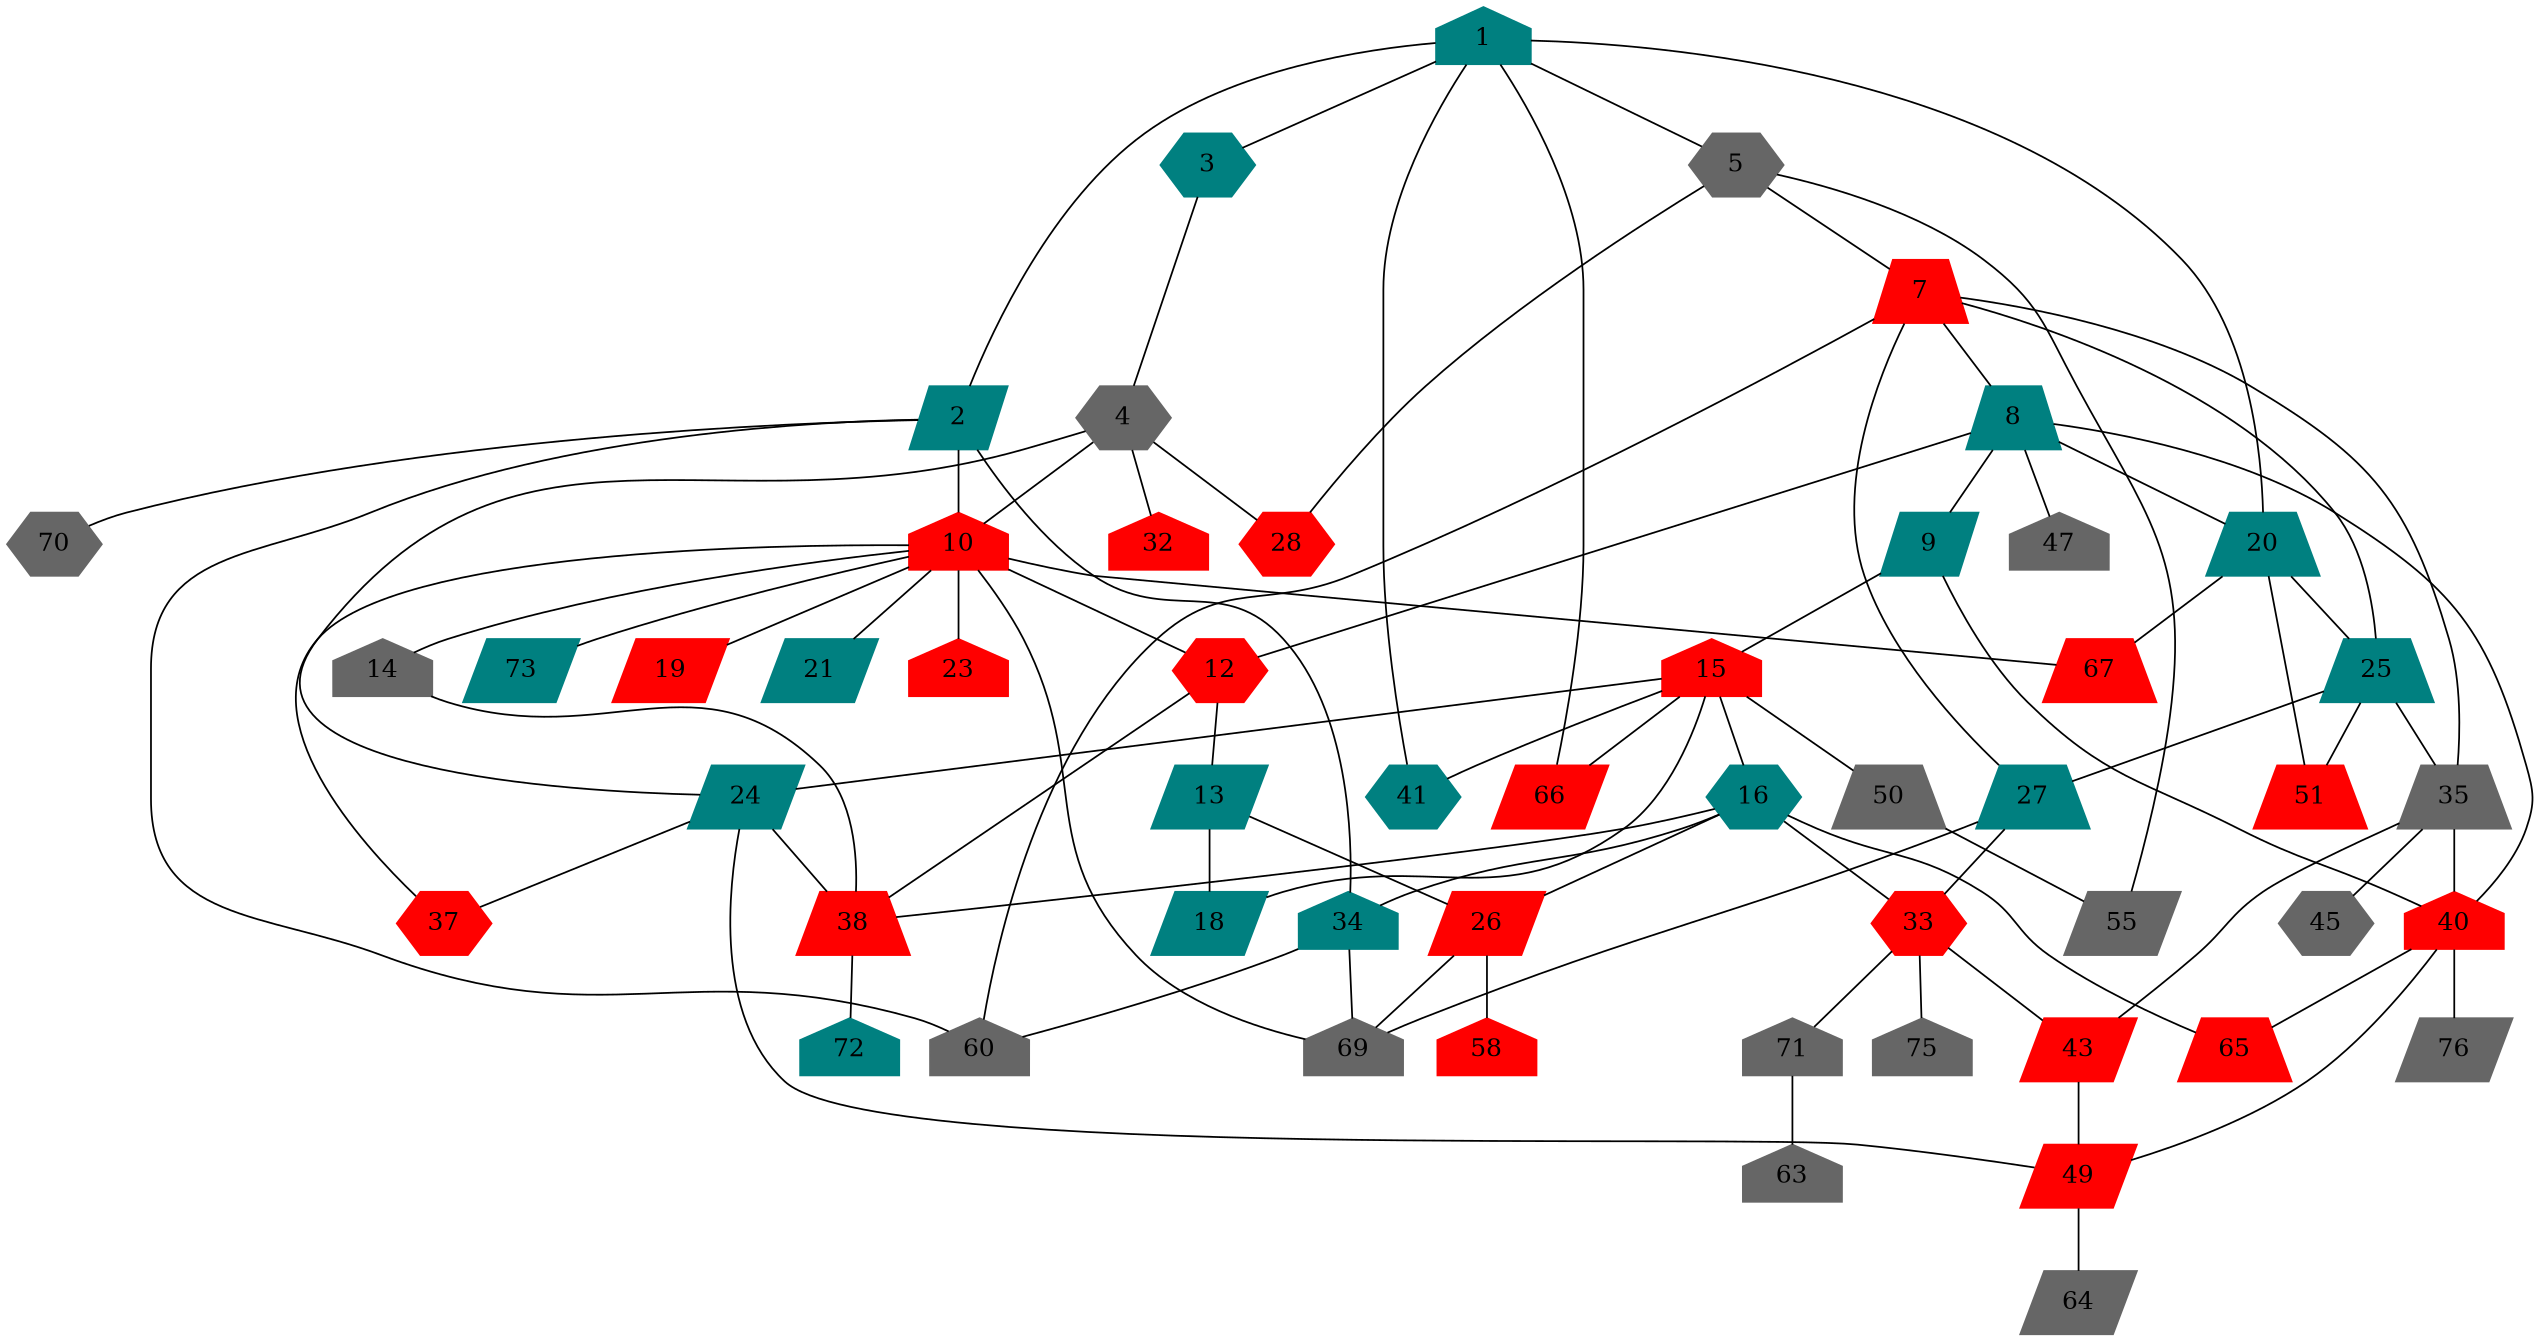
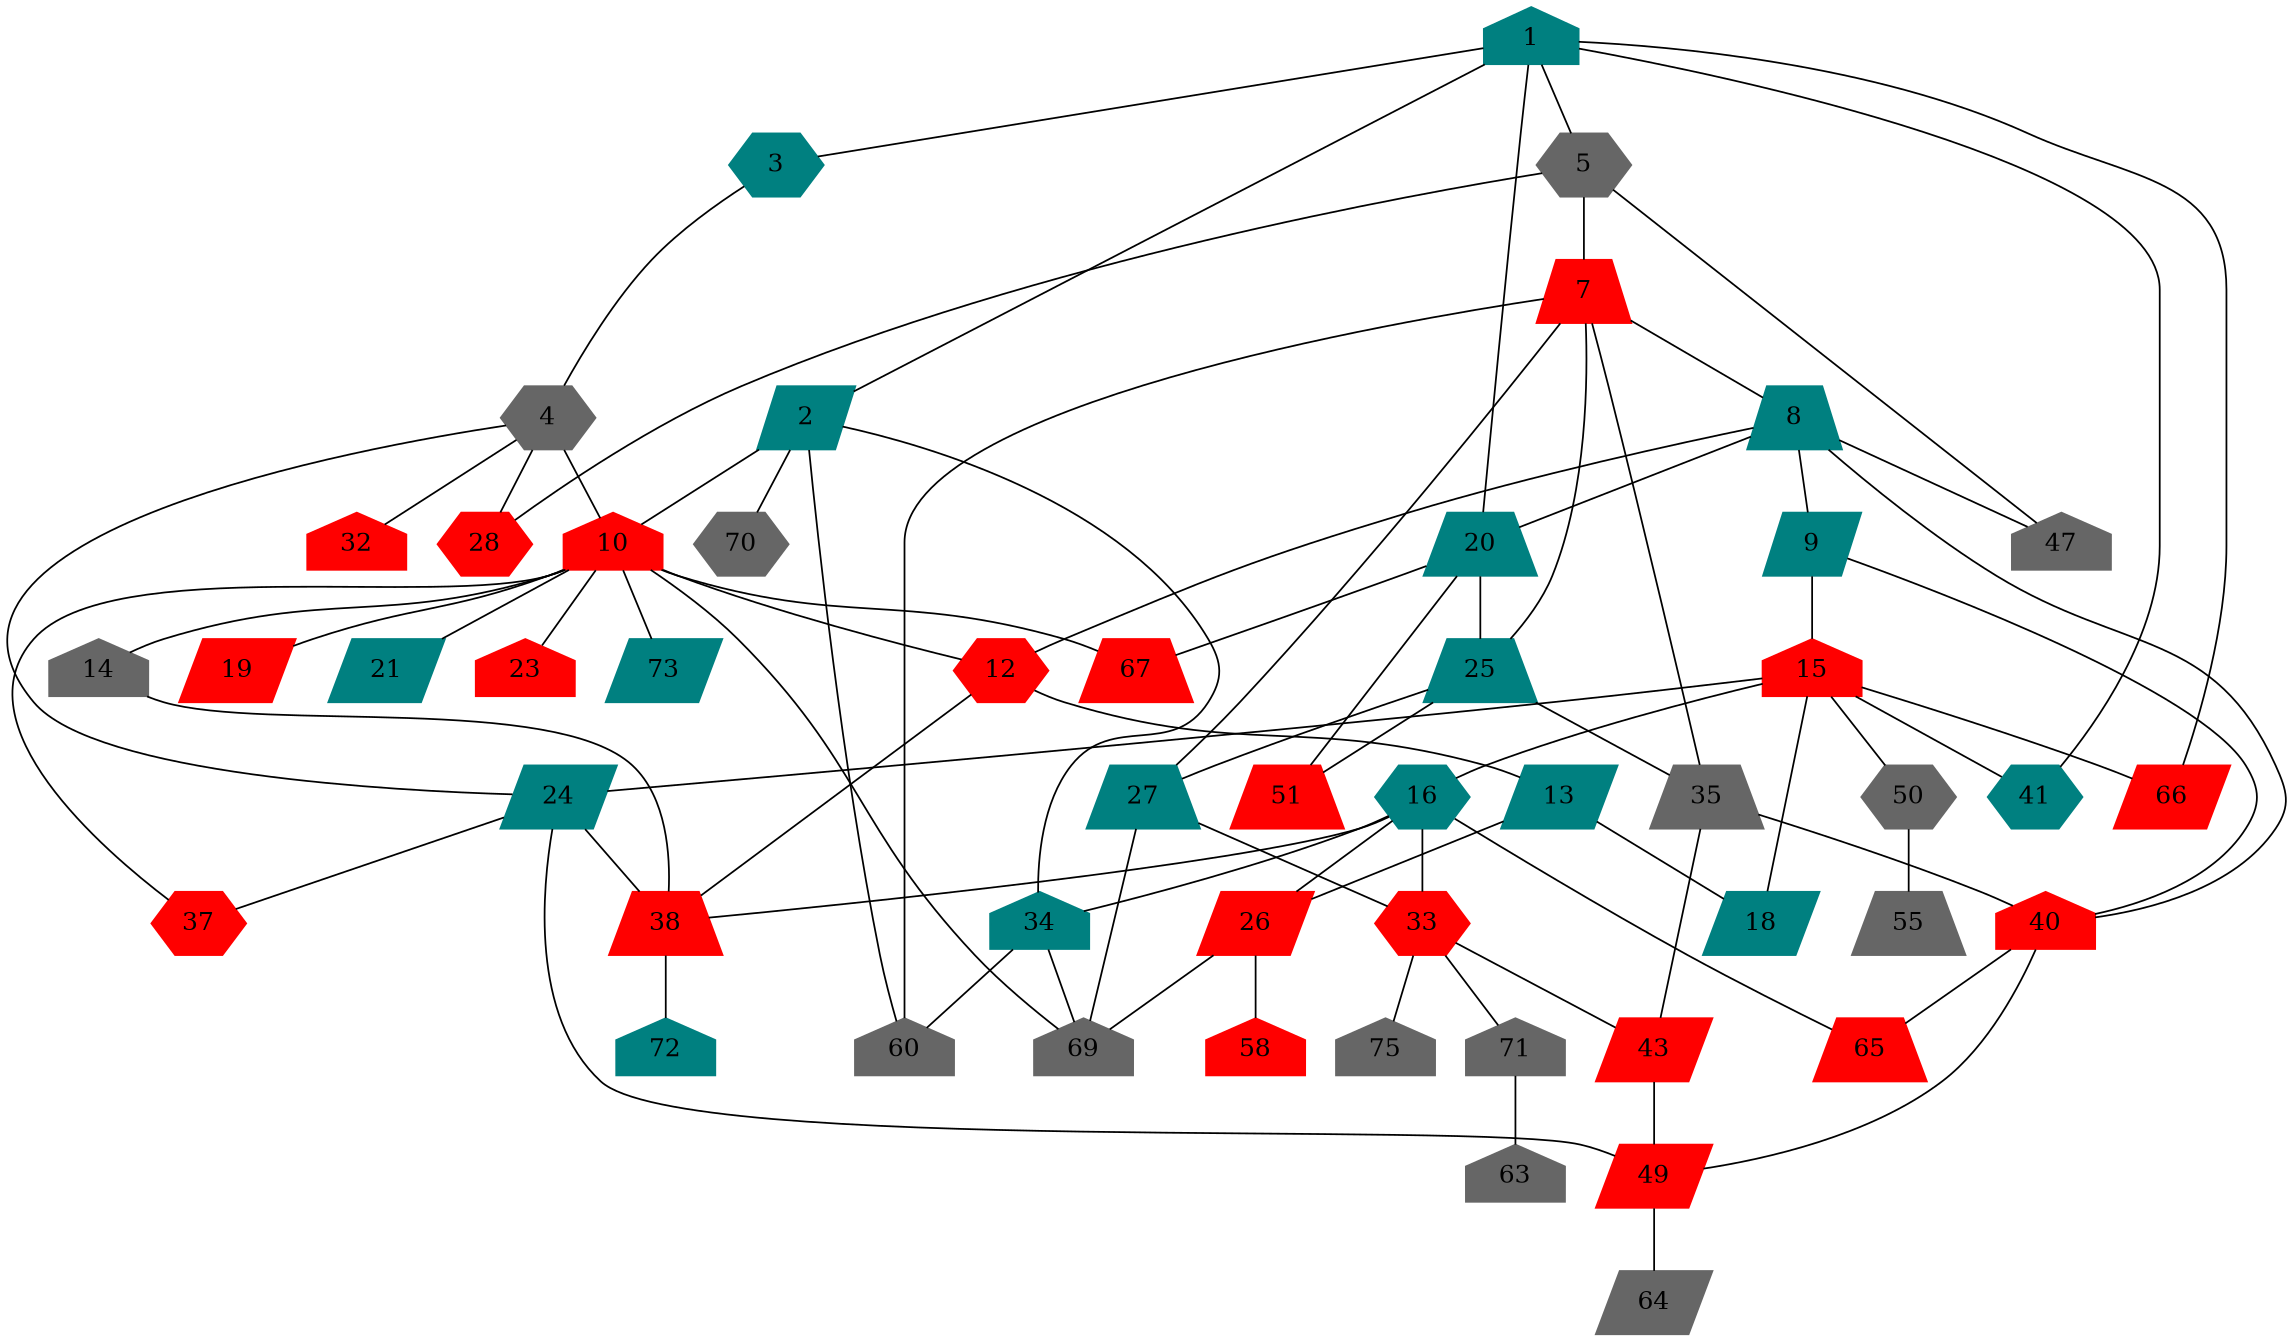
edge "5" -- "55": now "5" -- "47"
node "50": shape trapezium -> hexagon
node "55": shape parallelogram -> trapezium
node "45": removed
node "76": removed
